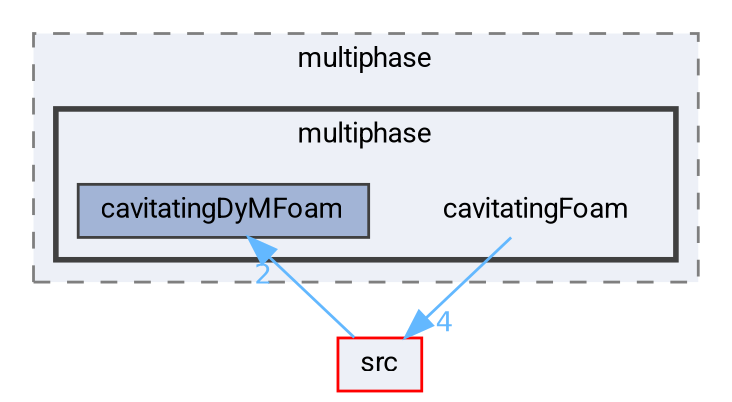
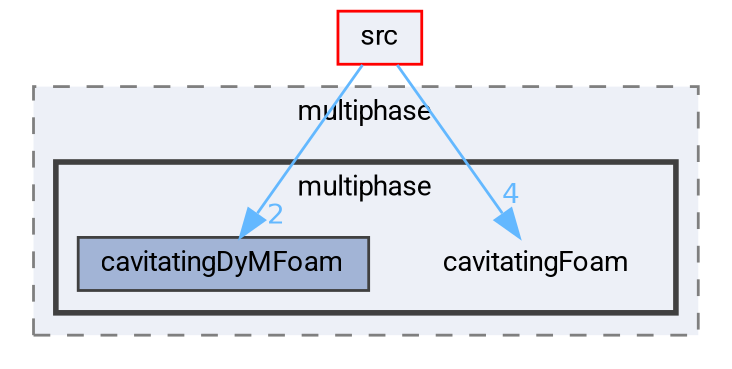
edge "cavitatingFoam" -> "src": reversed
